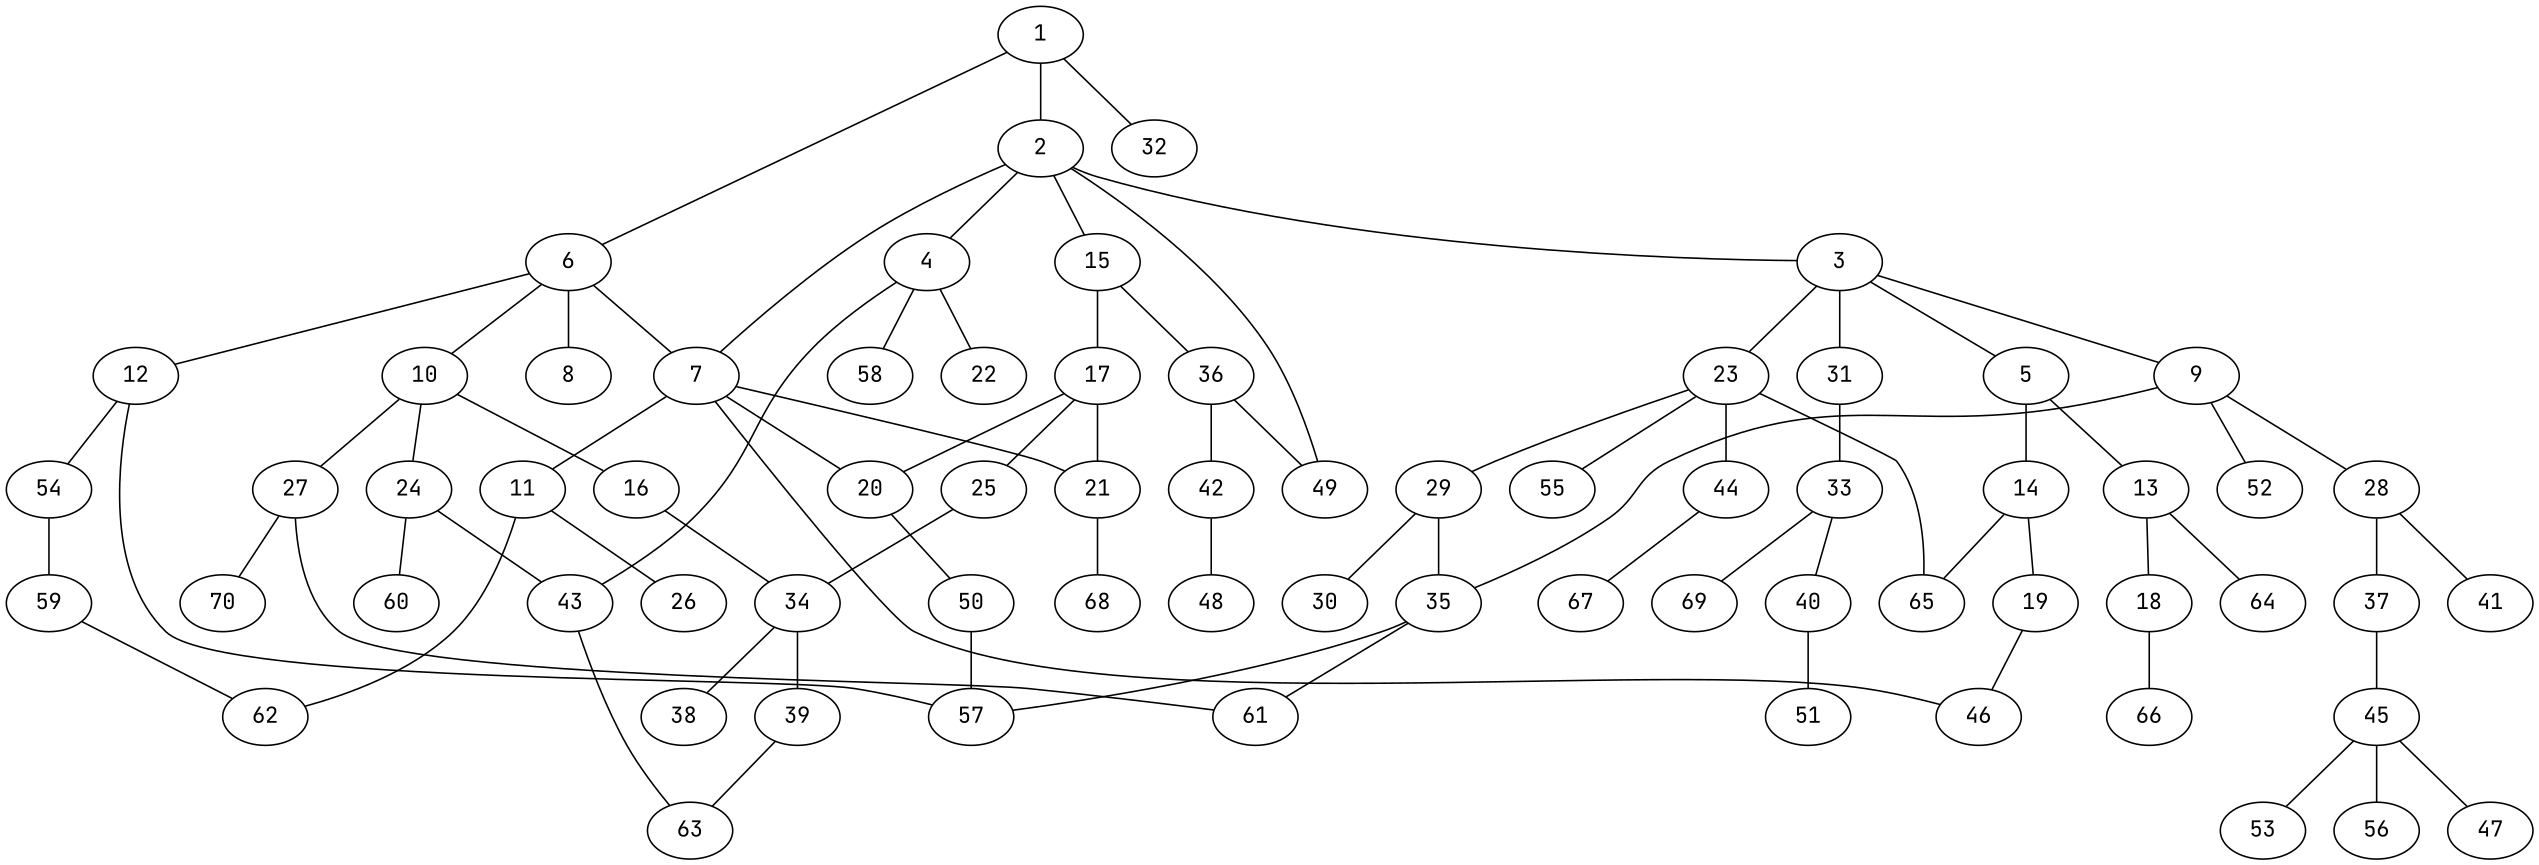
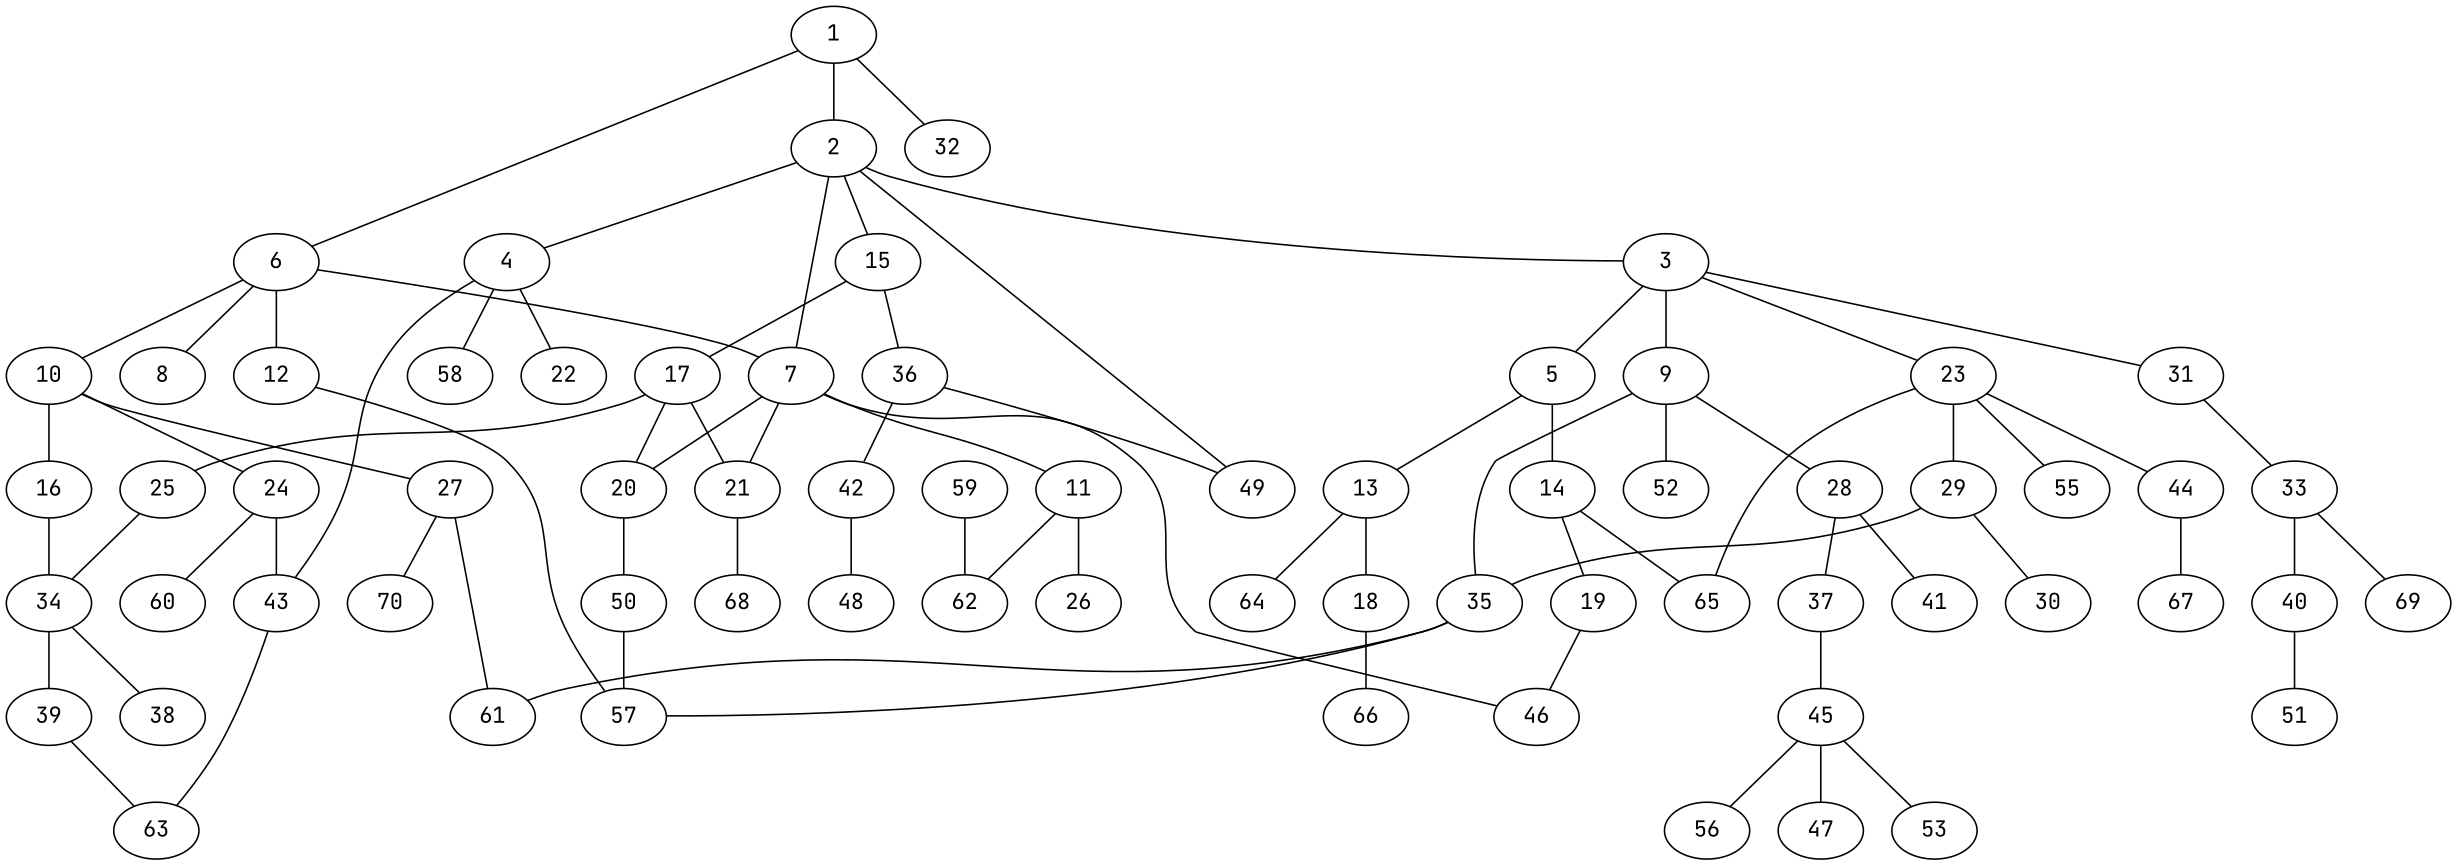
node "54": removed
